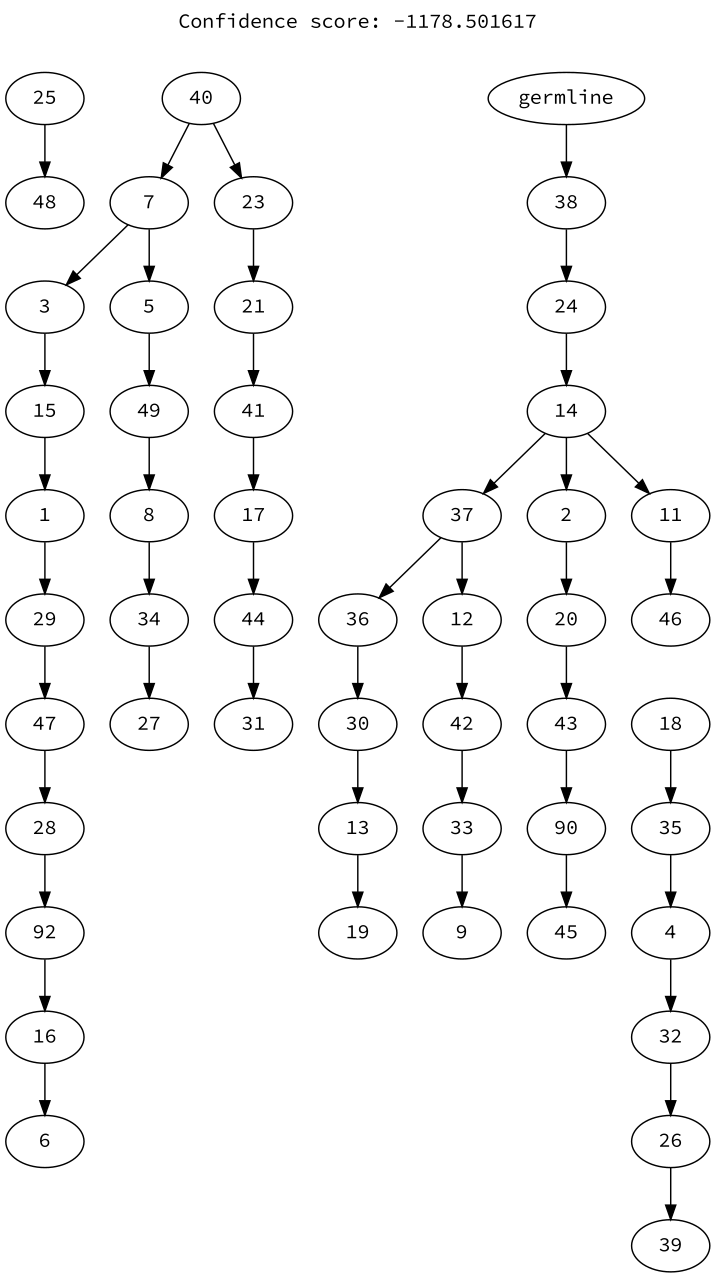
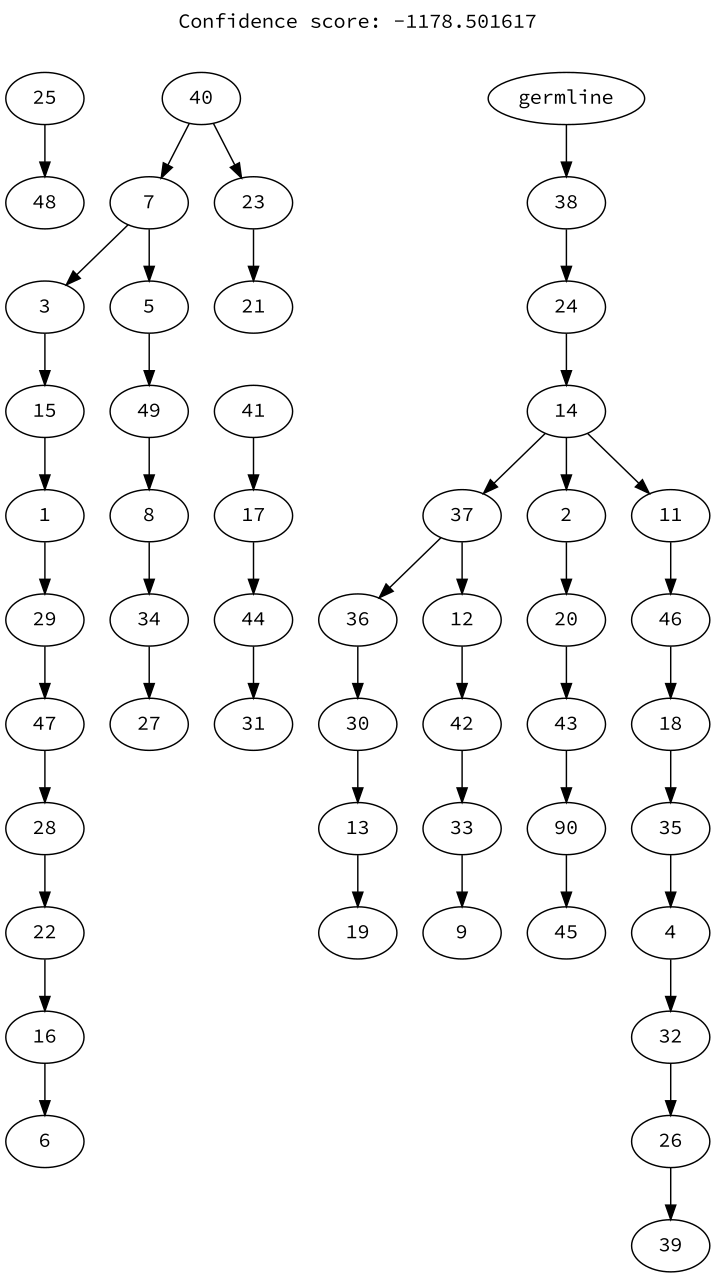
edge "21" -> "41": removed
edge "46" -> "18": added
node "92": label "92" -> "22"
